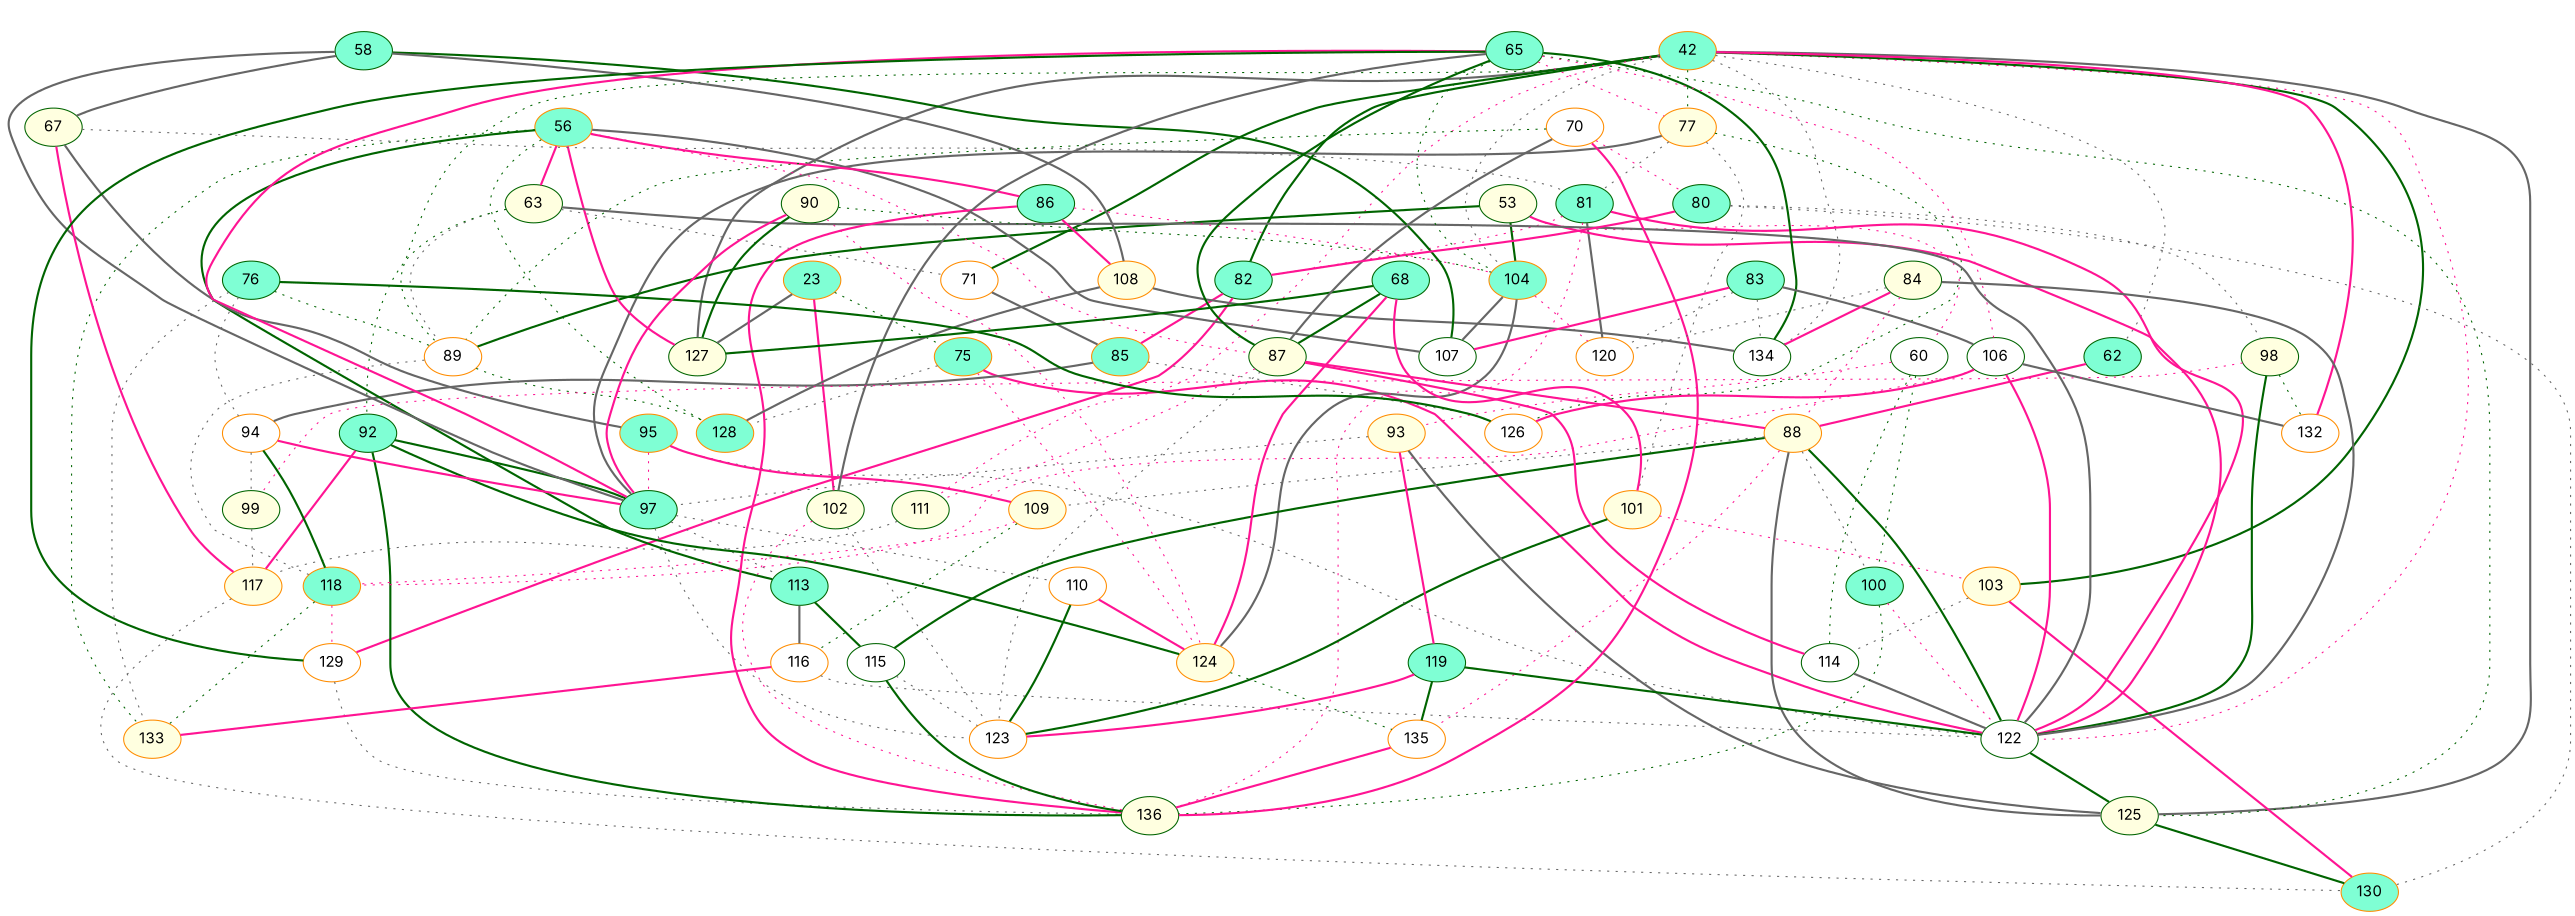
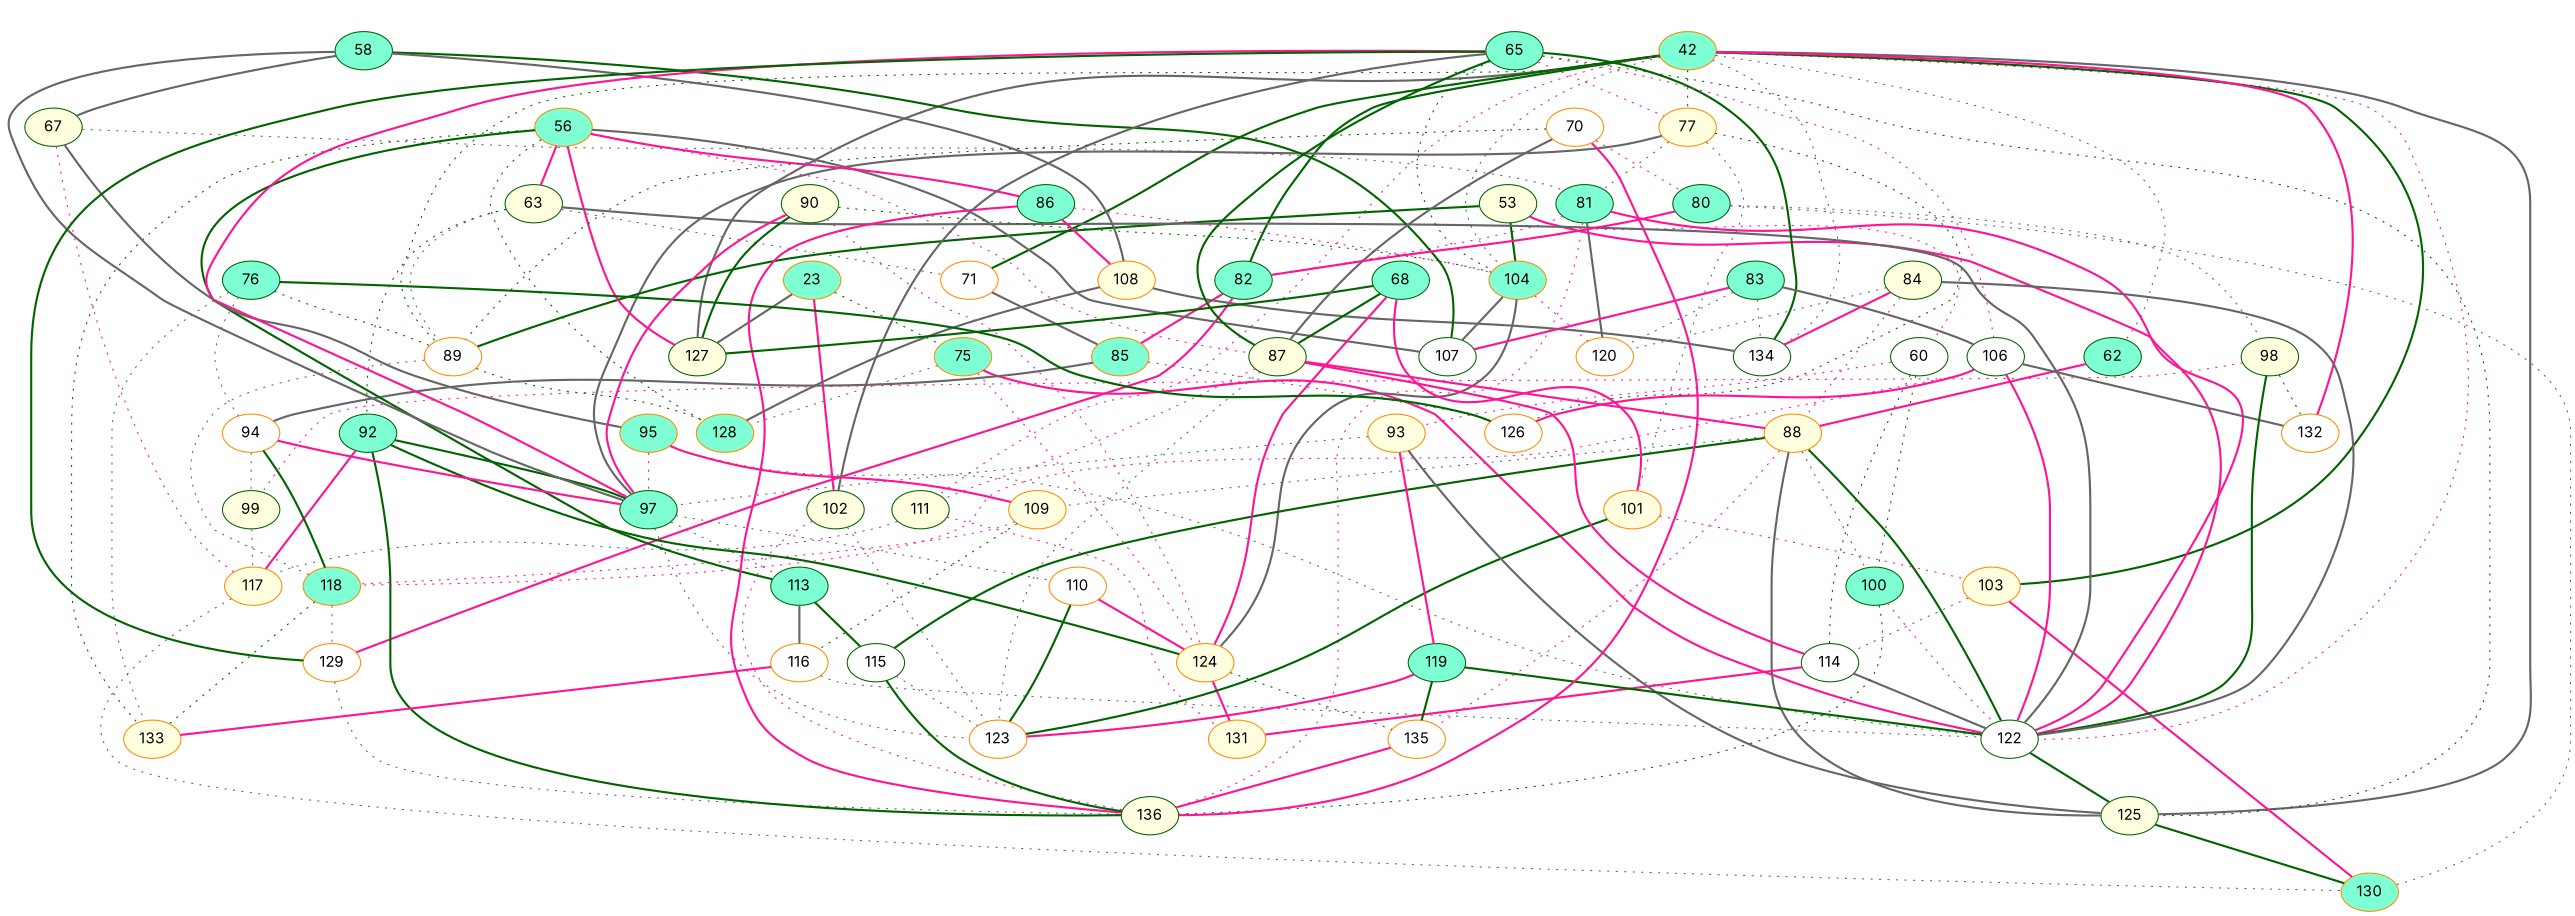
edge "67" -- "117": style bold -> dotted
node "131": added
